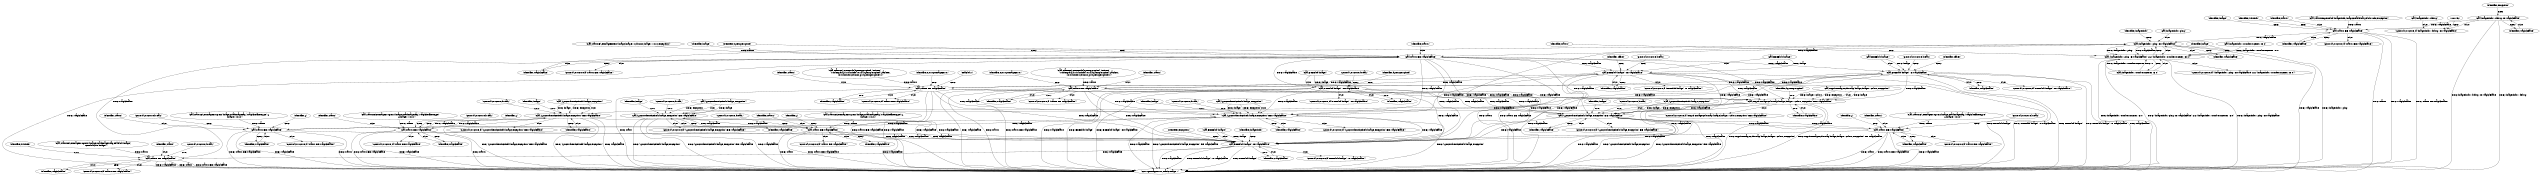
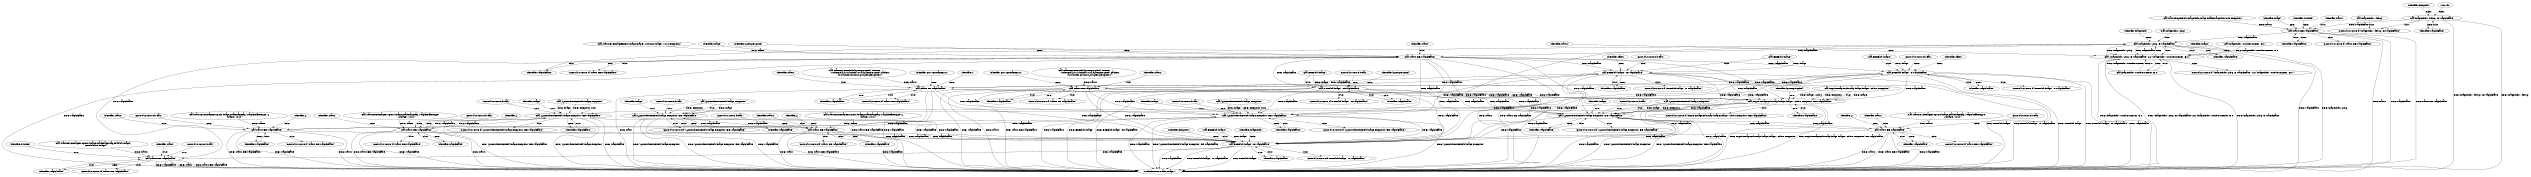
edge "1000152" -> "(ControlStructure,if (image_info->debug != MagickFalse))": now "1000152" -> "(Call,image_info->debug != MagickFalse)"
node "(TellBlob,z)": label "(TellBlob,z)" -> "(Identifier,z)"
node "(CorruptImageError,static Image *)": label "(CorruptImageError,static Image *)" -> "(MethodReturn,static Image *)"
